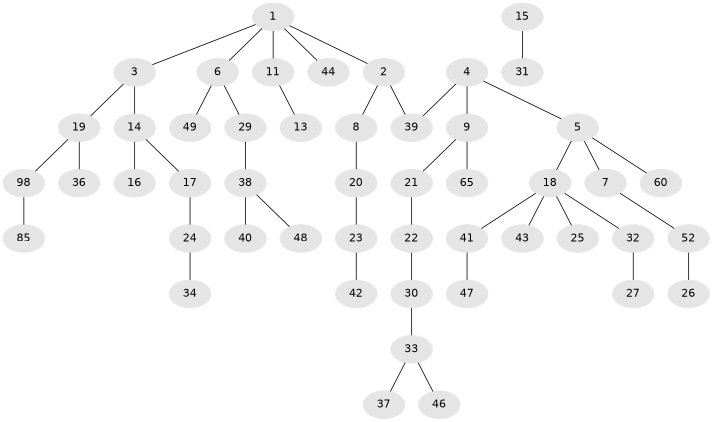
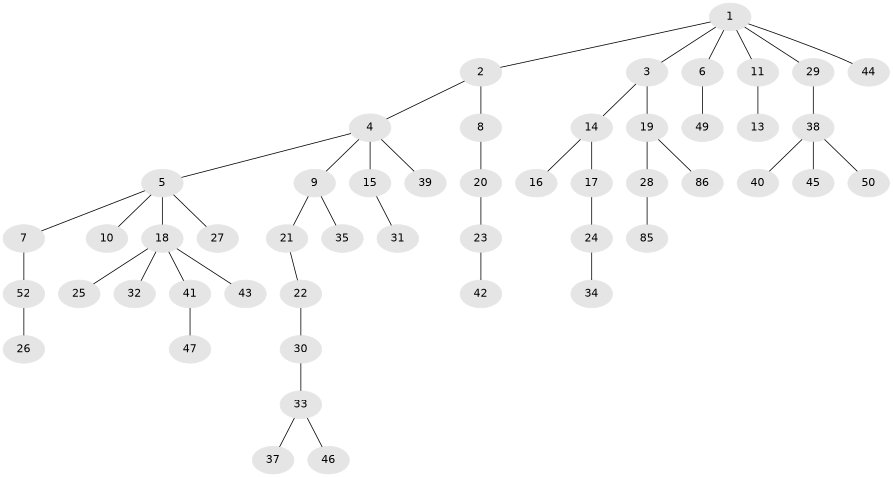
edge "6" -- "29": now "1" -- "29"
edge "2" -- "39": now "2" -- "4"
edge "4" -- "15": added
node "98": label "98" -> "28"
node "36": label "36" -> "86"
node "65": label "65" -> "35"
node "60": label "60" -> "10"
node "50": added
node "48": label "48" -> "45"
edge "32" -- "27": now "5" -- "27"
